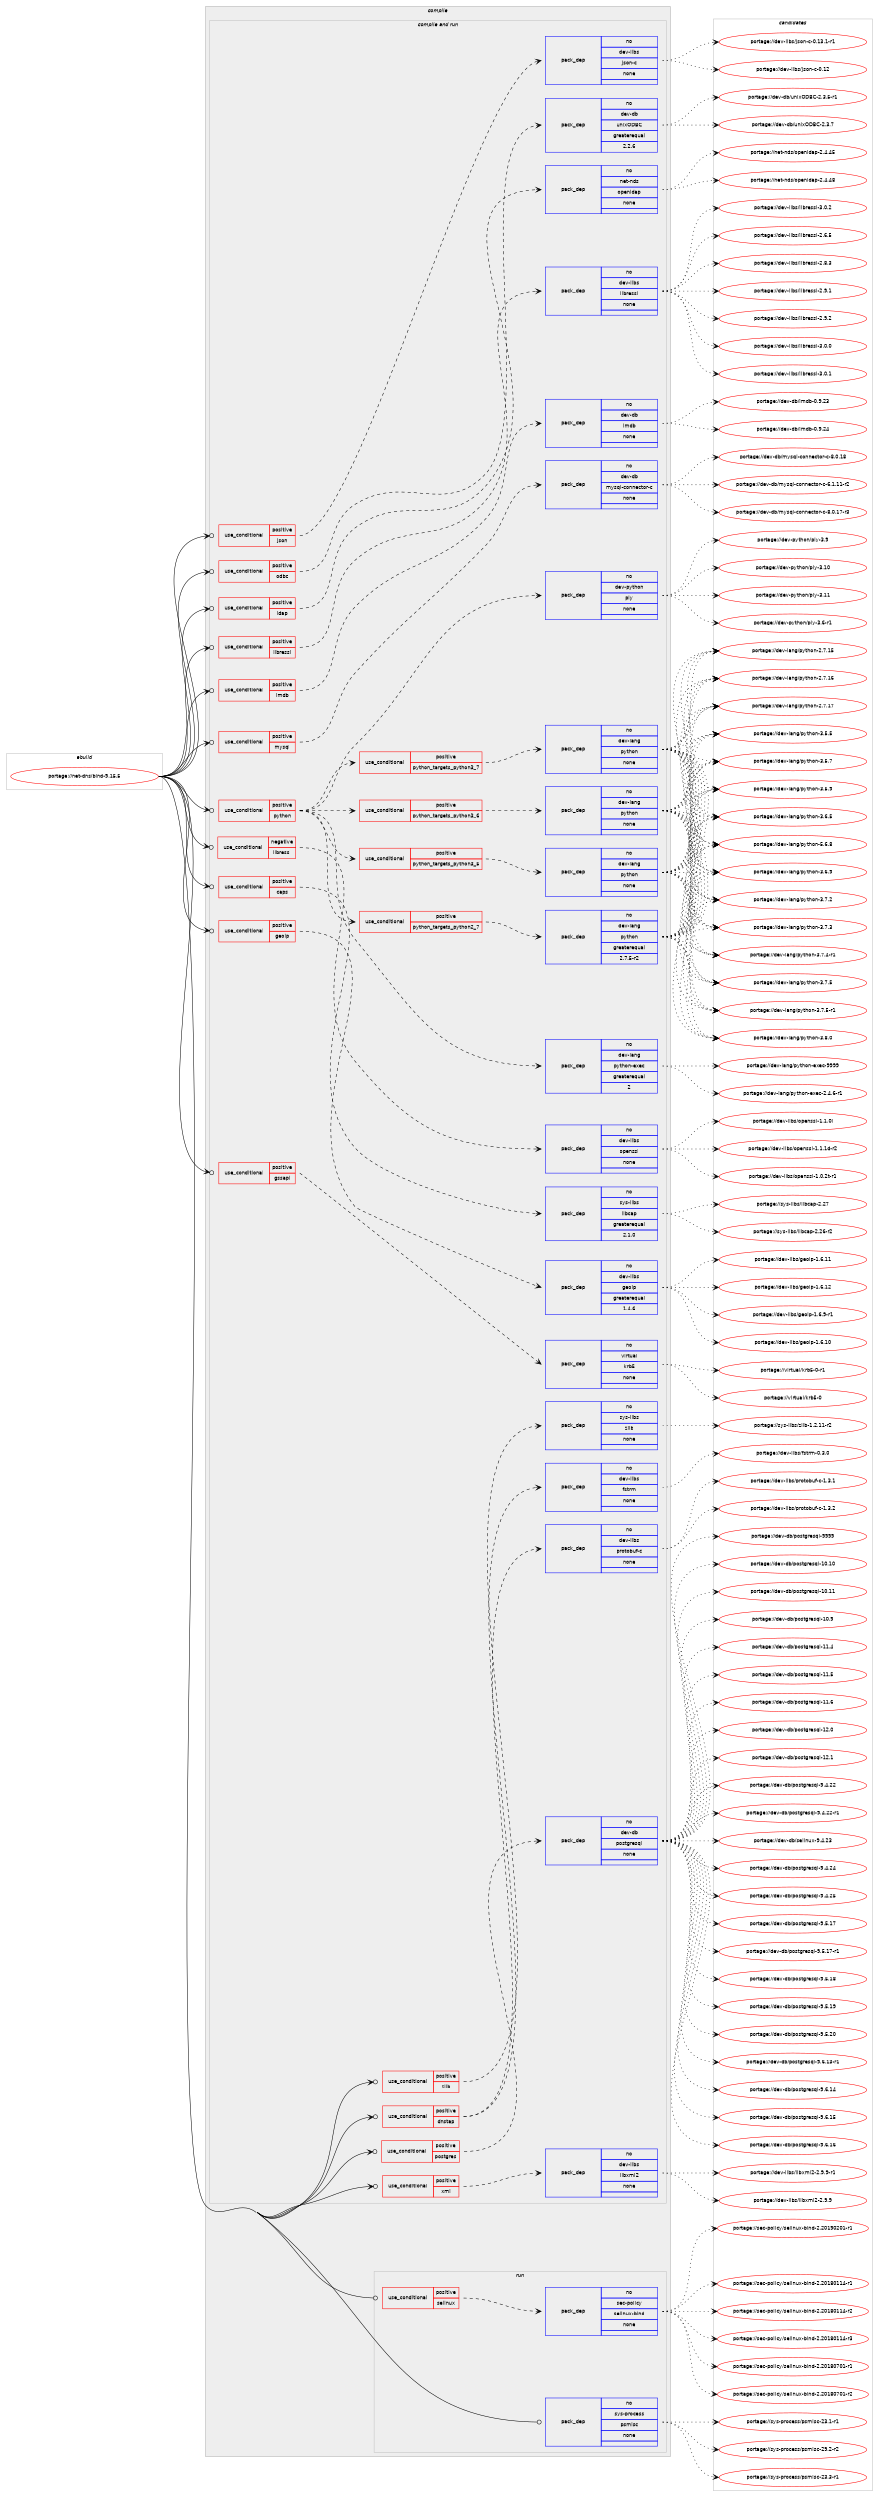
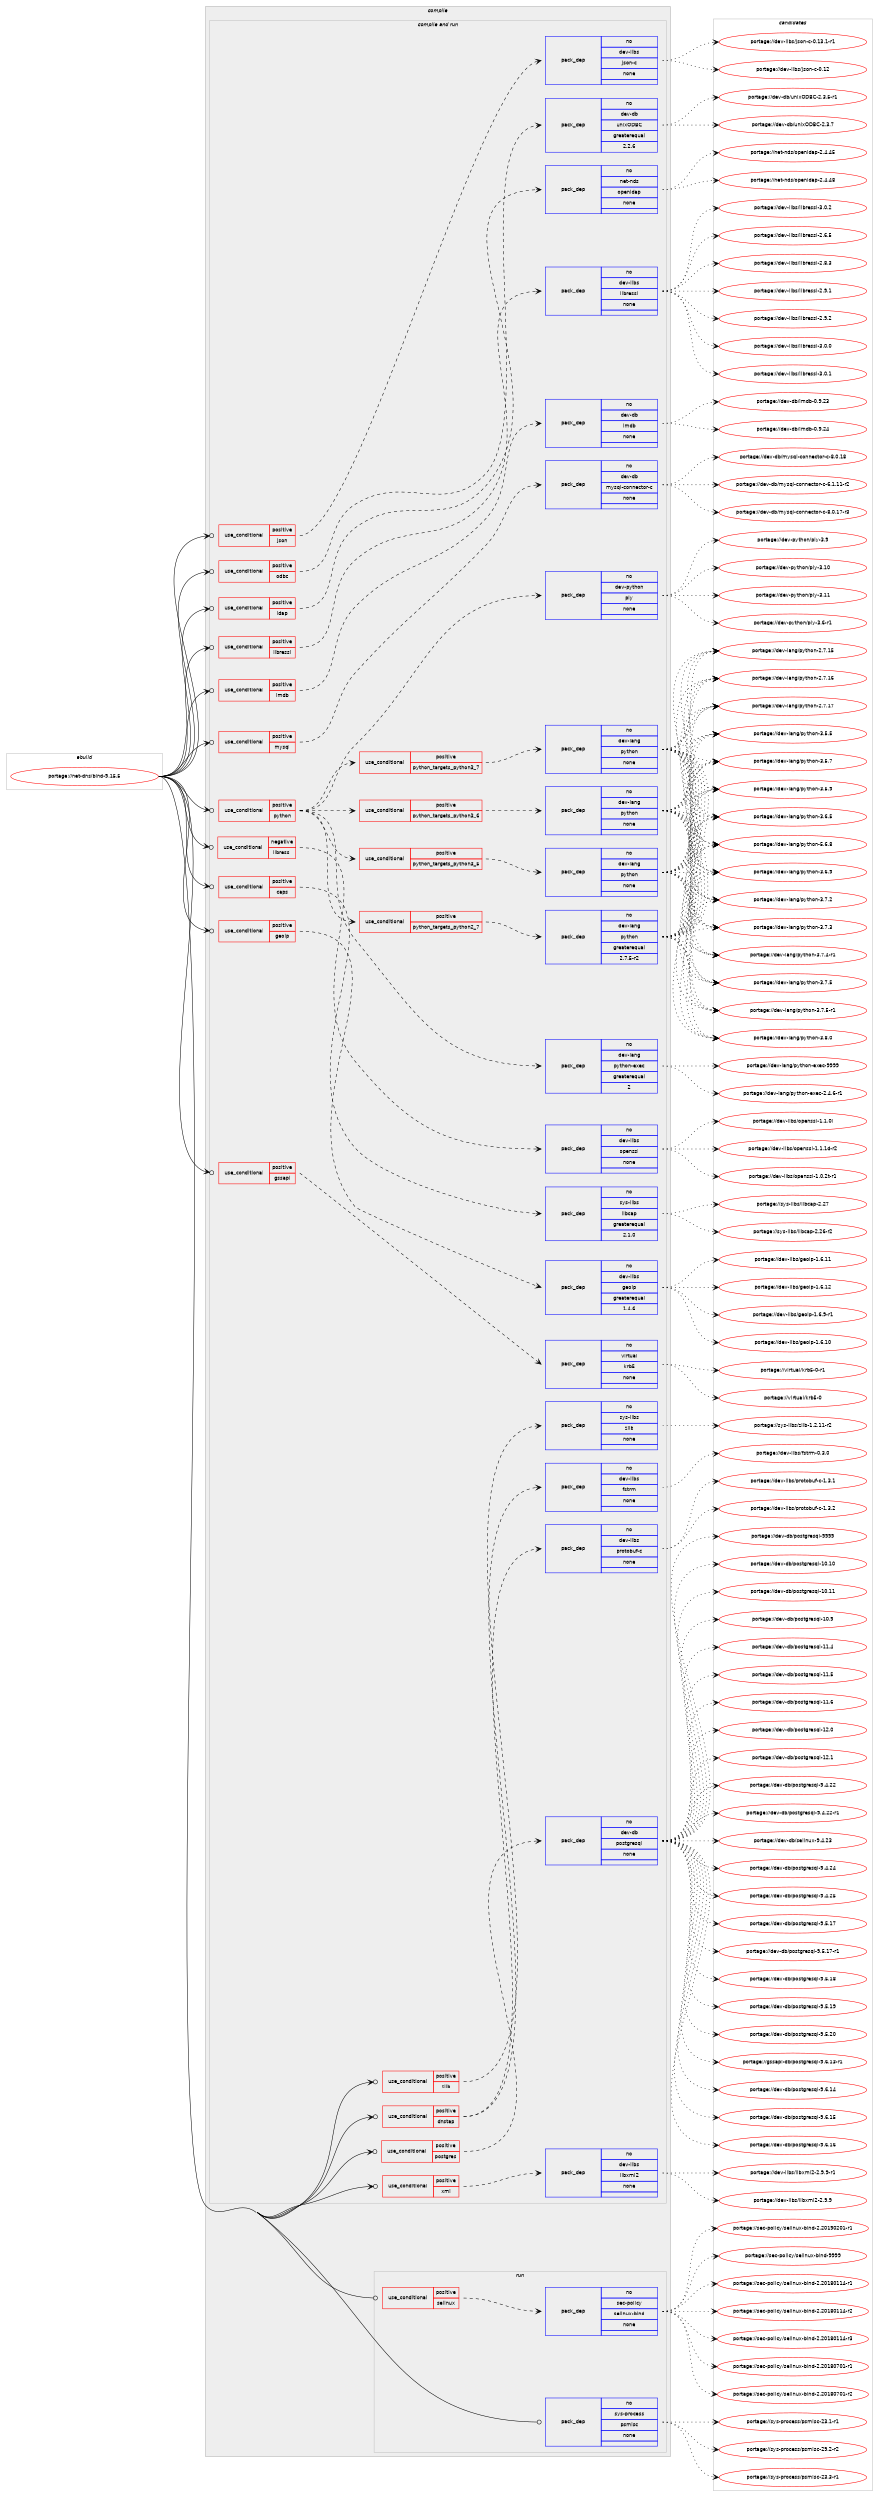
node "portage://dev-db/postgresql-9.6.13-r1": label "portage://dev-db/postgresql-9.6.13-r1" -> "portage://gssapi-db/postgresql-9.6.13-r1"
node "portage://sec-policy/selinux-bind-9999": added
